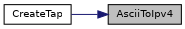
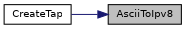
node "AsciiToIpv4": label "AsciiToIpv4" -> "AsciiToIpv8"
